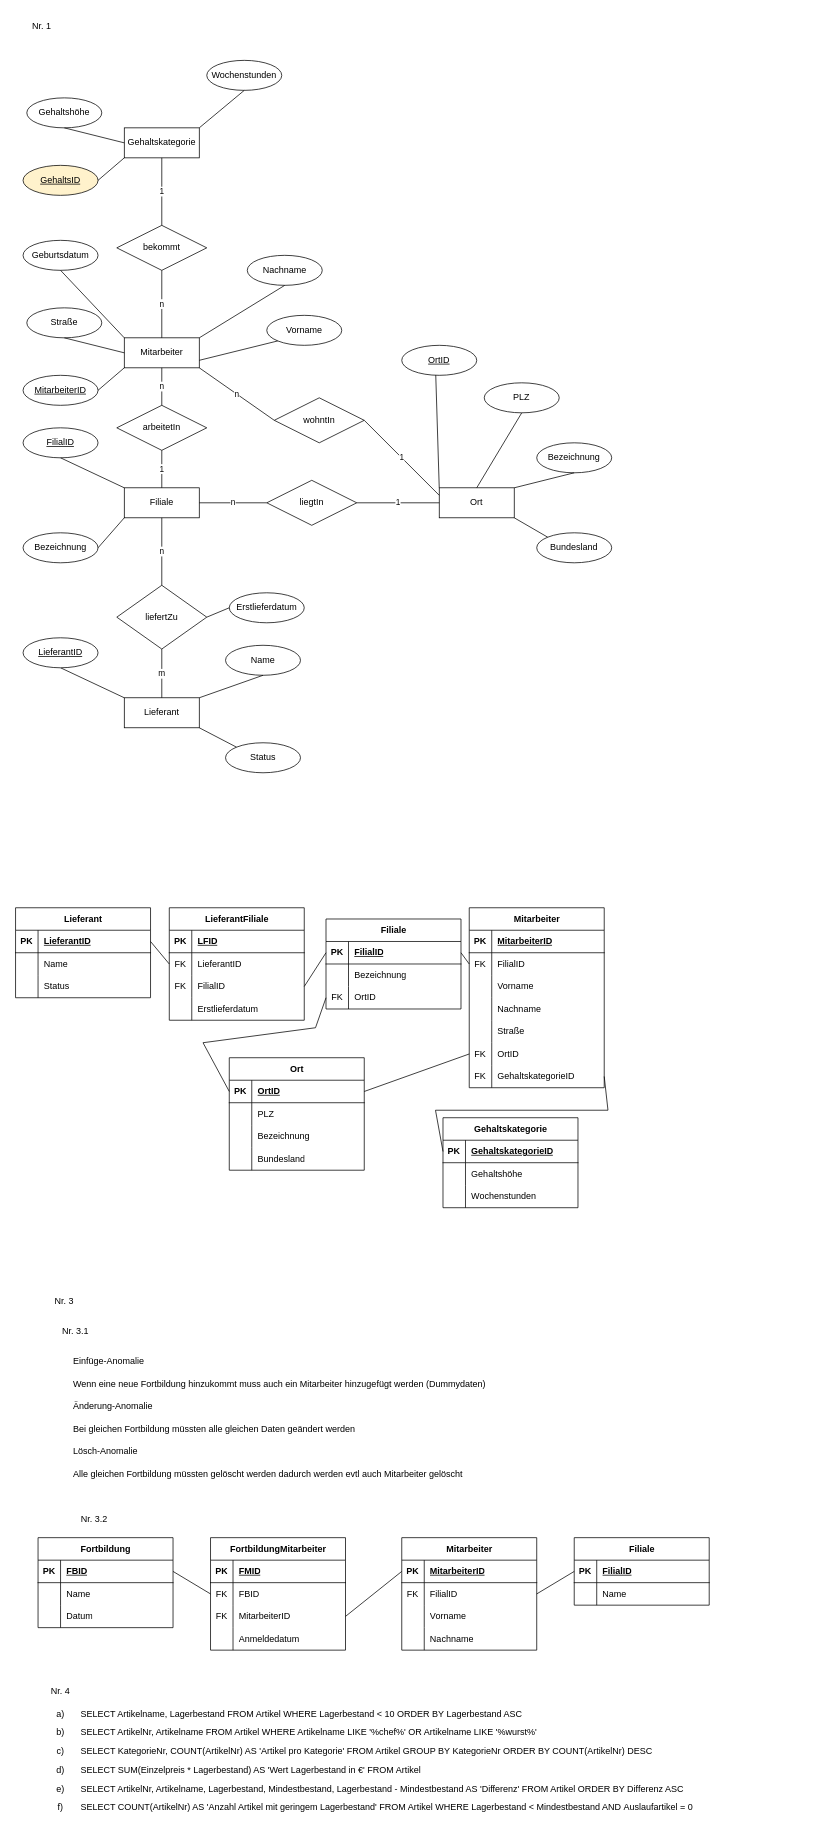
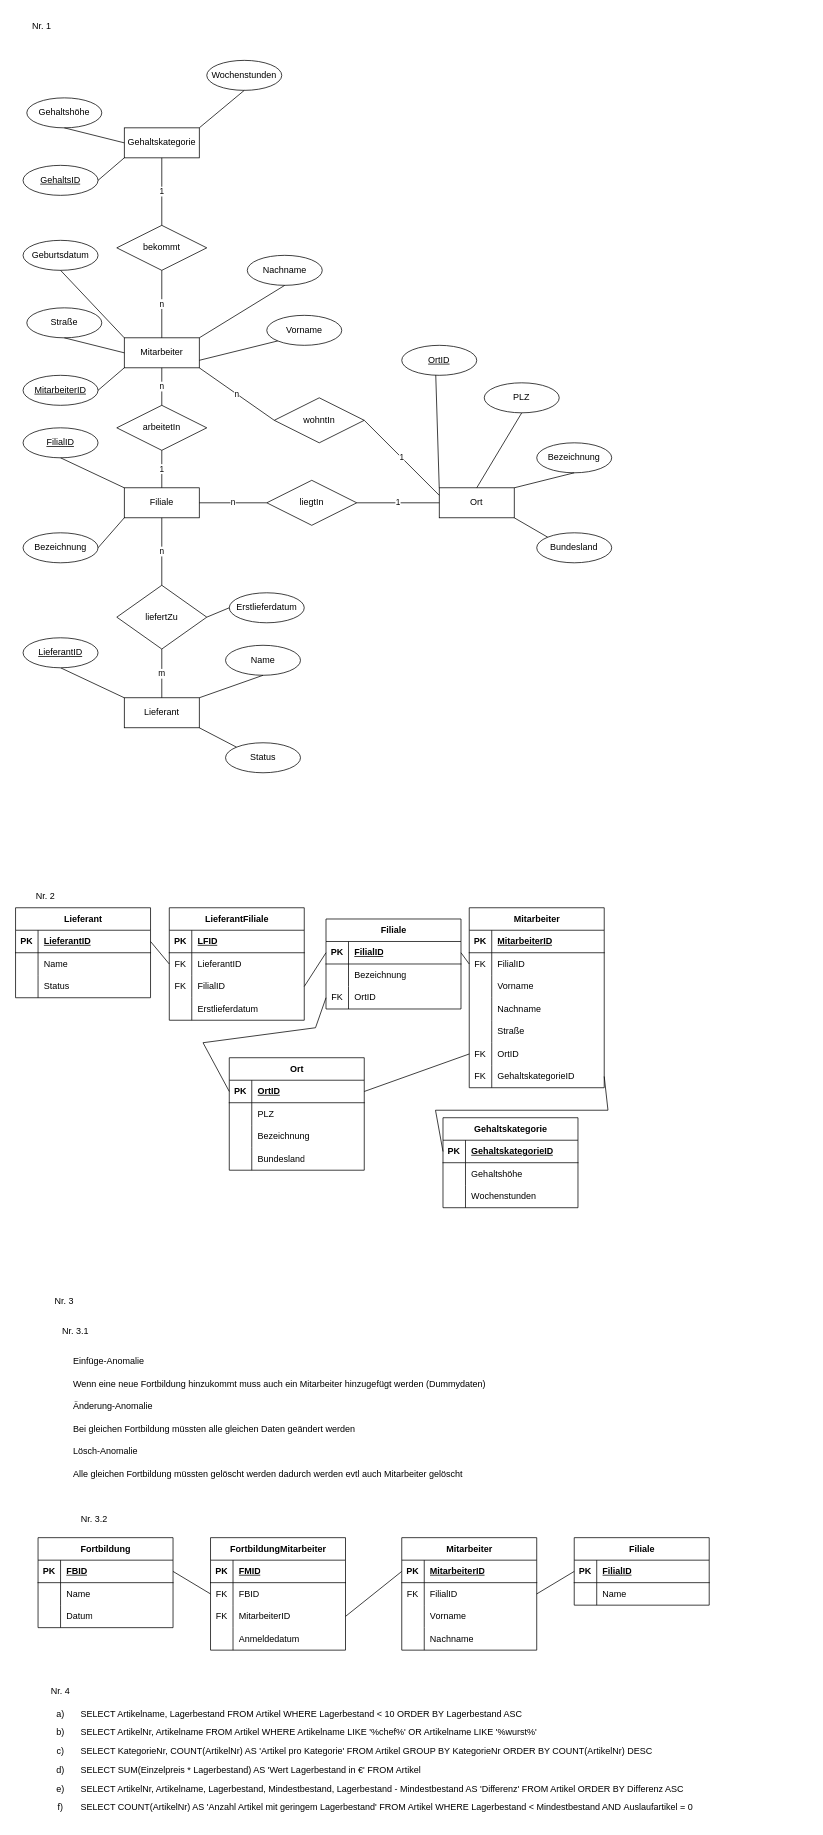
node "GehaltsID": fillcolor #fff2cc -> #ffffff
node "Nr. 2": added
